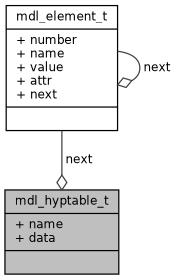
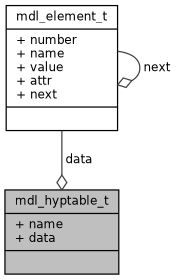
edge "mdl_element_t" -> "mdl_hyptable_t": label " next" -> " data"
